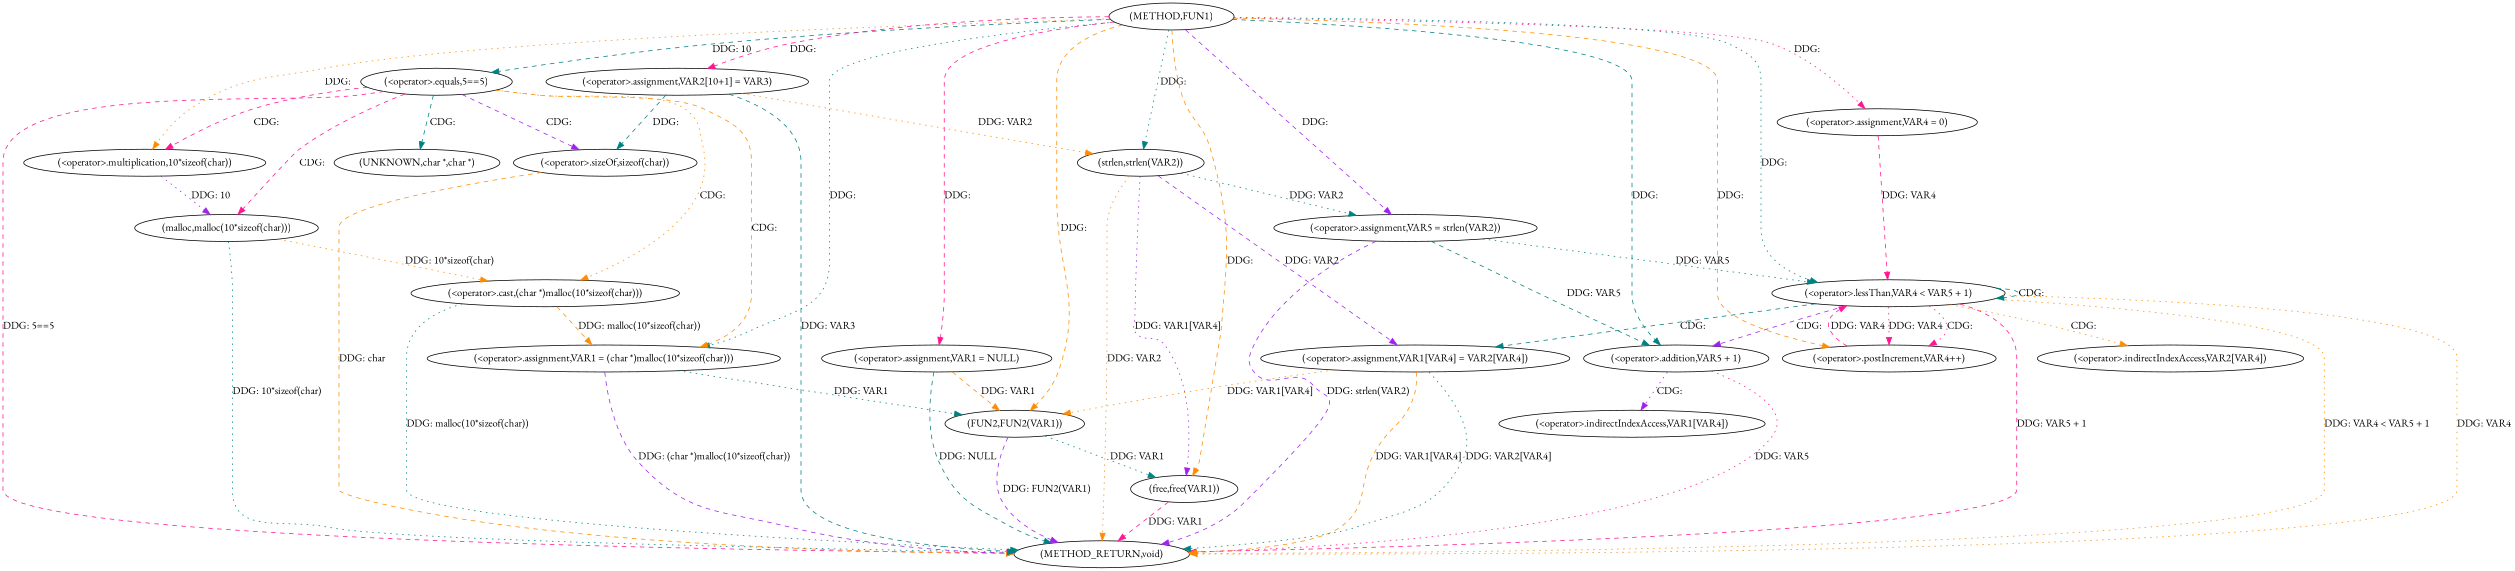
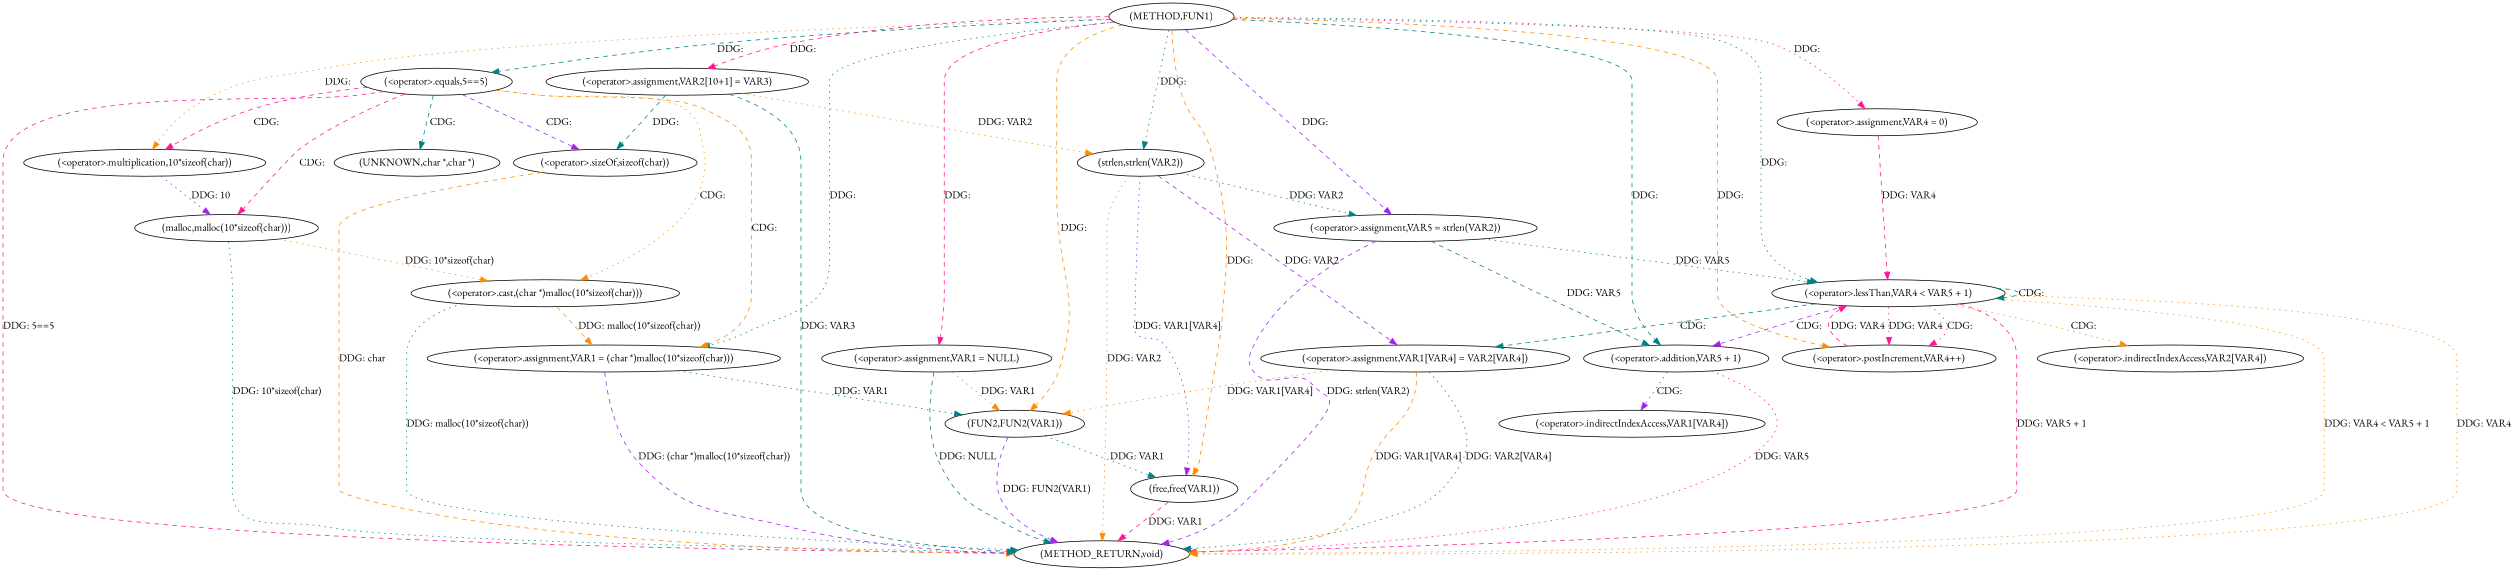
edge "(METHOD,FUN1)" -> "(<operator>.equals,5==5)": label "DDG: 10" -> "DDG: "
edge "(<operator>.assignment,VAR1 = NULL)" -> "(FUN2,FUN2(VAR1))": style dashed -> dotted
